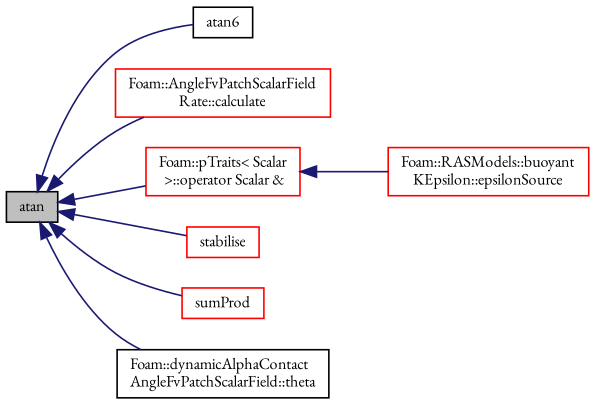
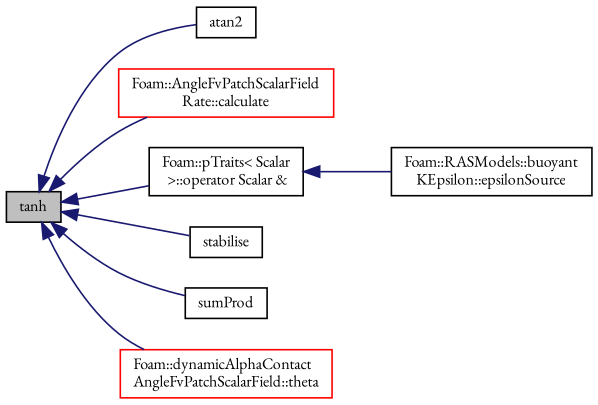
node "atan6": label "atan6" -> "atan2"
node "Foam::pTraits< Scalar >::operator Scalar &": color red -> black
node "Foam::RASModels::buoyant KEpsilon::epsilonSource": color red -> black
node "atan": label "atan" -> "tanh"
node "stabilise": color red -> black
node "sumProd": color red -> black
node "Foam::dynamicAlphaContact AngleFvPatchScalarField::theta": color black -> red
